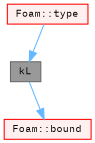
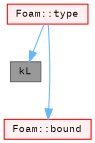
edge "kL" -> "Foam::bound": now "Foam::type" -> "Foam::bound"
